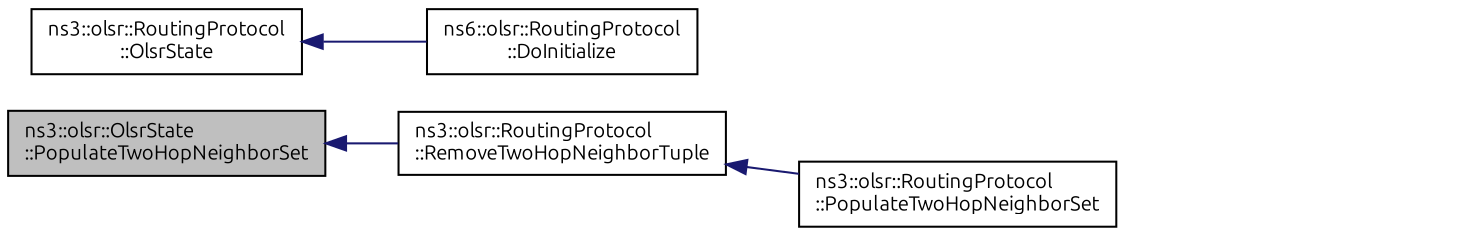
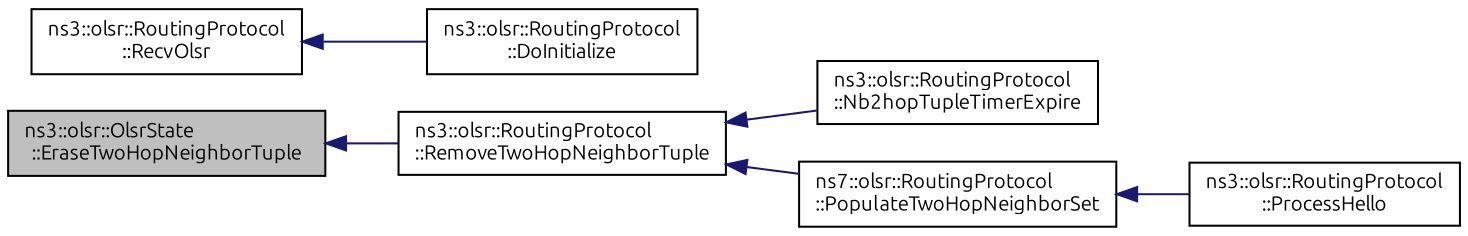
node "ns3::olsr::RoutingProtocol ::OlsrState": label "ns3::olsr::RoutingProtocol ::OlsrState" -> "ns3::olsr::RoutingProtocol ::RecvOlsr"
node "ns6::olsr::RoutingProtocol ::DoInitialize": label "ns6::olsr::RoutingProtocol ::DoInitialize" -> "ns3::olsr::RoutingProtocol ::DoInitialize"
node "ns3::olsr::RoutingProtocol ::Nb2hopTupleTimerExpire": added
node "ns3::olsr::OlsrState ::PopulateTwoHopNeighborSet": label "ns3::olsr::OlsrState ::PopulateTwoHopNeighborSet" -> "ns3::olsr::OlsrState ::EraseTwoHopNeighborTuple"
node "ns3::olsr::RoutingProtocol ::PopulateTwoHopNeighborSet": label "ns3::olsr::RoutingProtocol ::PopulateTwoHopNeighborSet" -> "ns7::olsr::RoutingProtocol ::PopulateTwoHopNeighborSet"
node "ns3::olsr::RoutingProtocol ::ProcessHello": added
